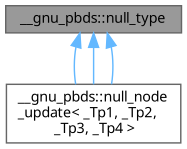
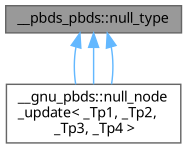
node "__gnu_pbds::null_type": label "__gnu_pbds::null_type" -> "__pbds_pbds::null_type"
